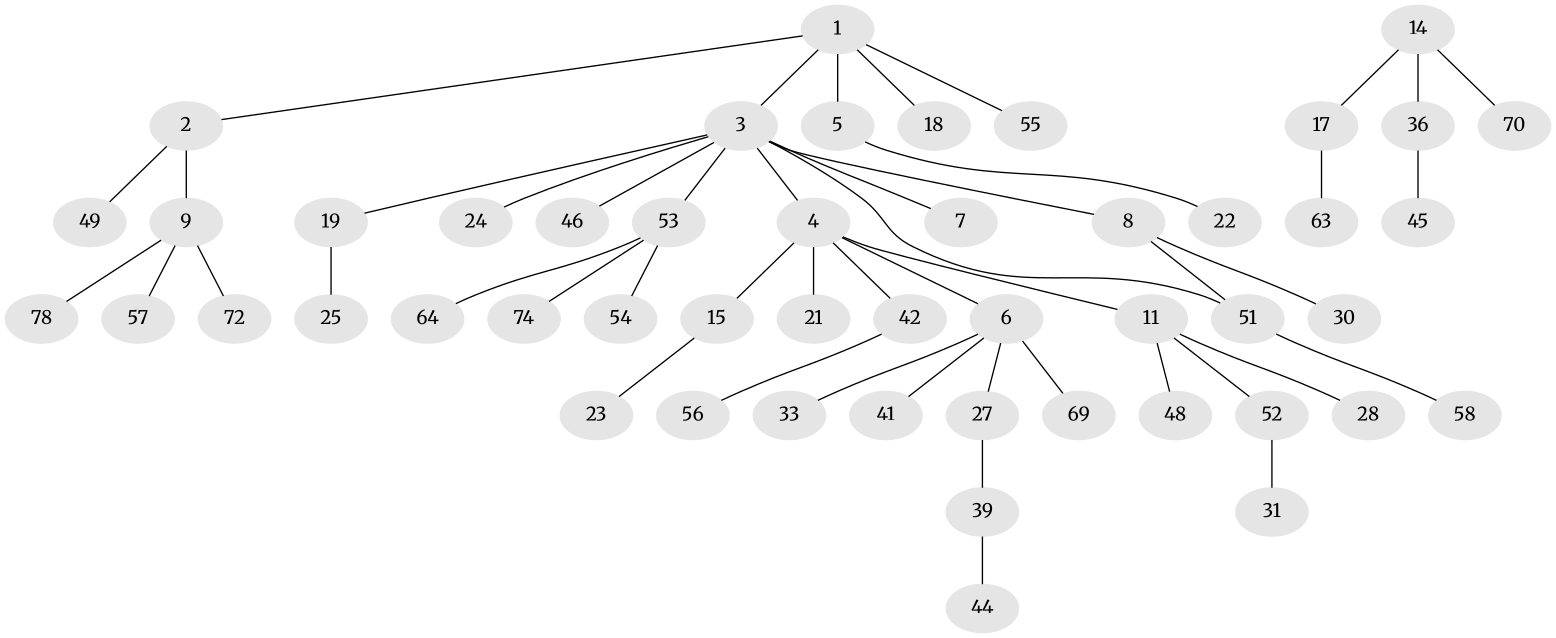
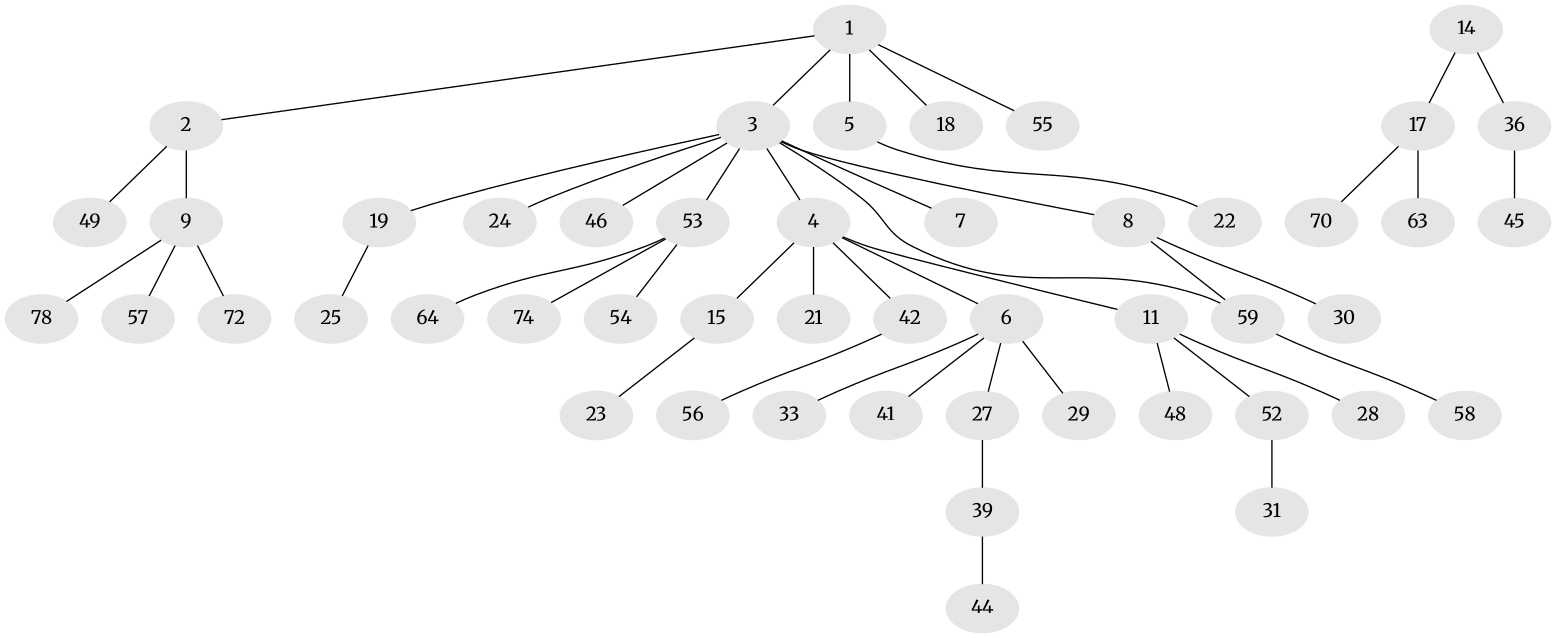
edge "14" -- "70": now "17" -- "70"
node "51": label "51" -> "59"
node "69": label "69" -> "29"
